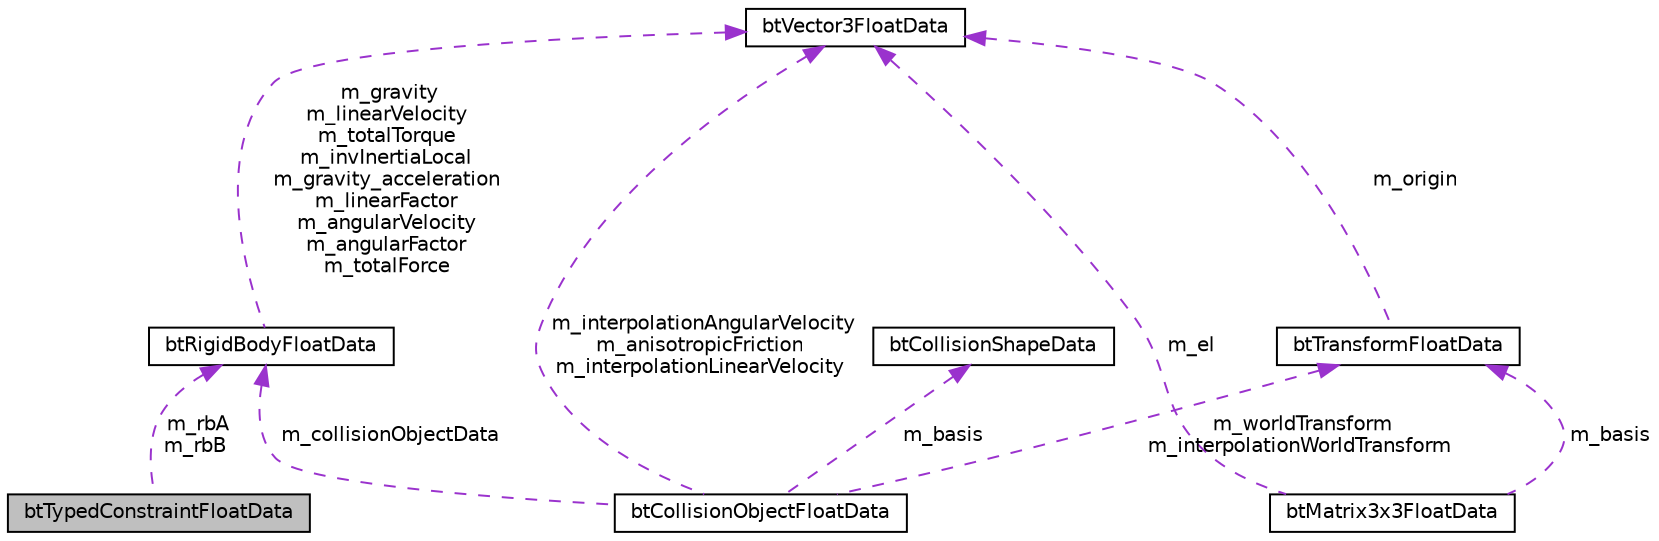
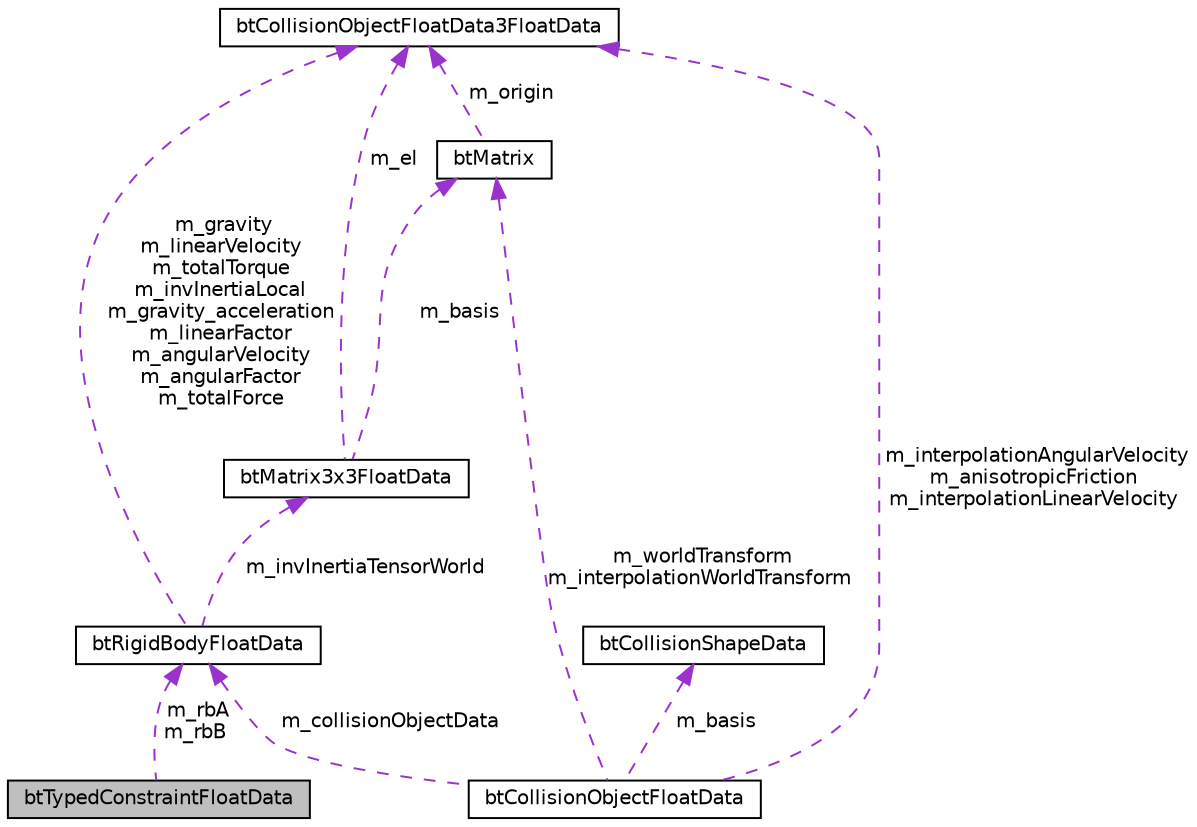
node "btVector3FloatData": label "btVector3FloatData" -> "btCollisionObjectFloatData3FloatData"
node "btTransformFloatData": label "btTransformFloatData" -> "btMatrix"
edge "btRigidBodyFloatData" -> "btMatrix3x3FloatData": added, label "m_invInertiaTensorWorld"
